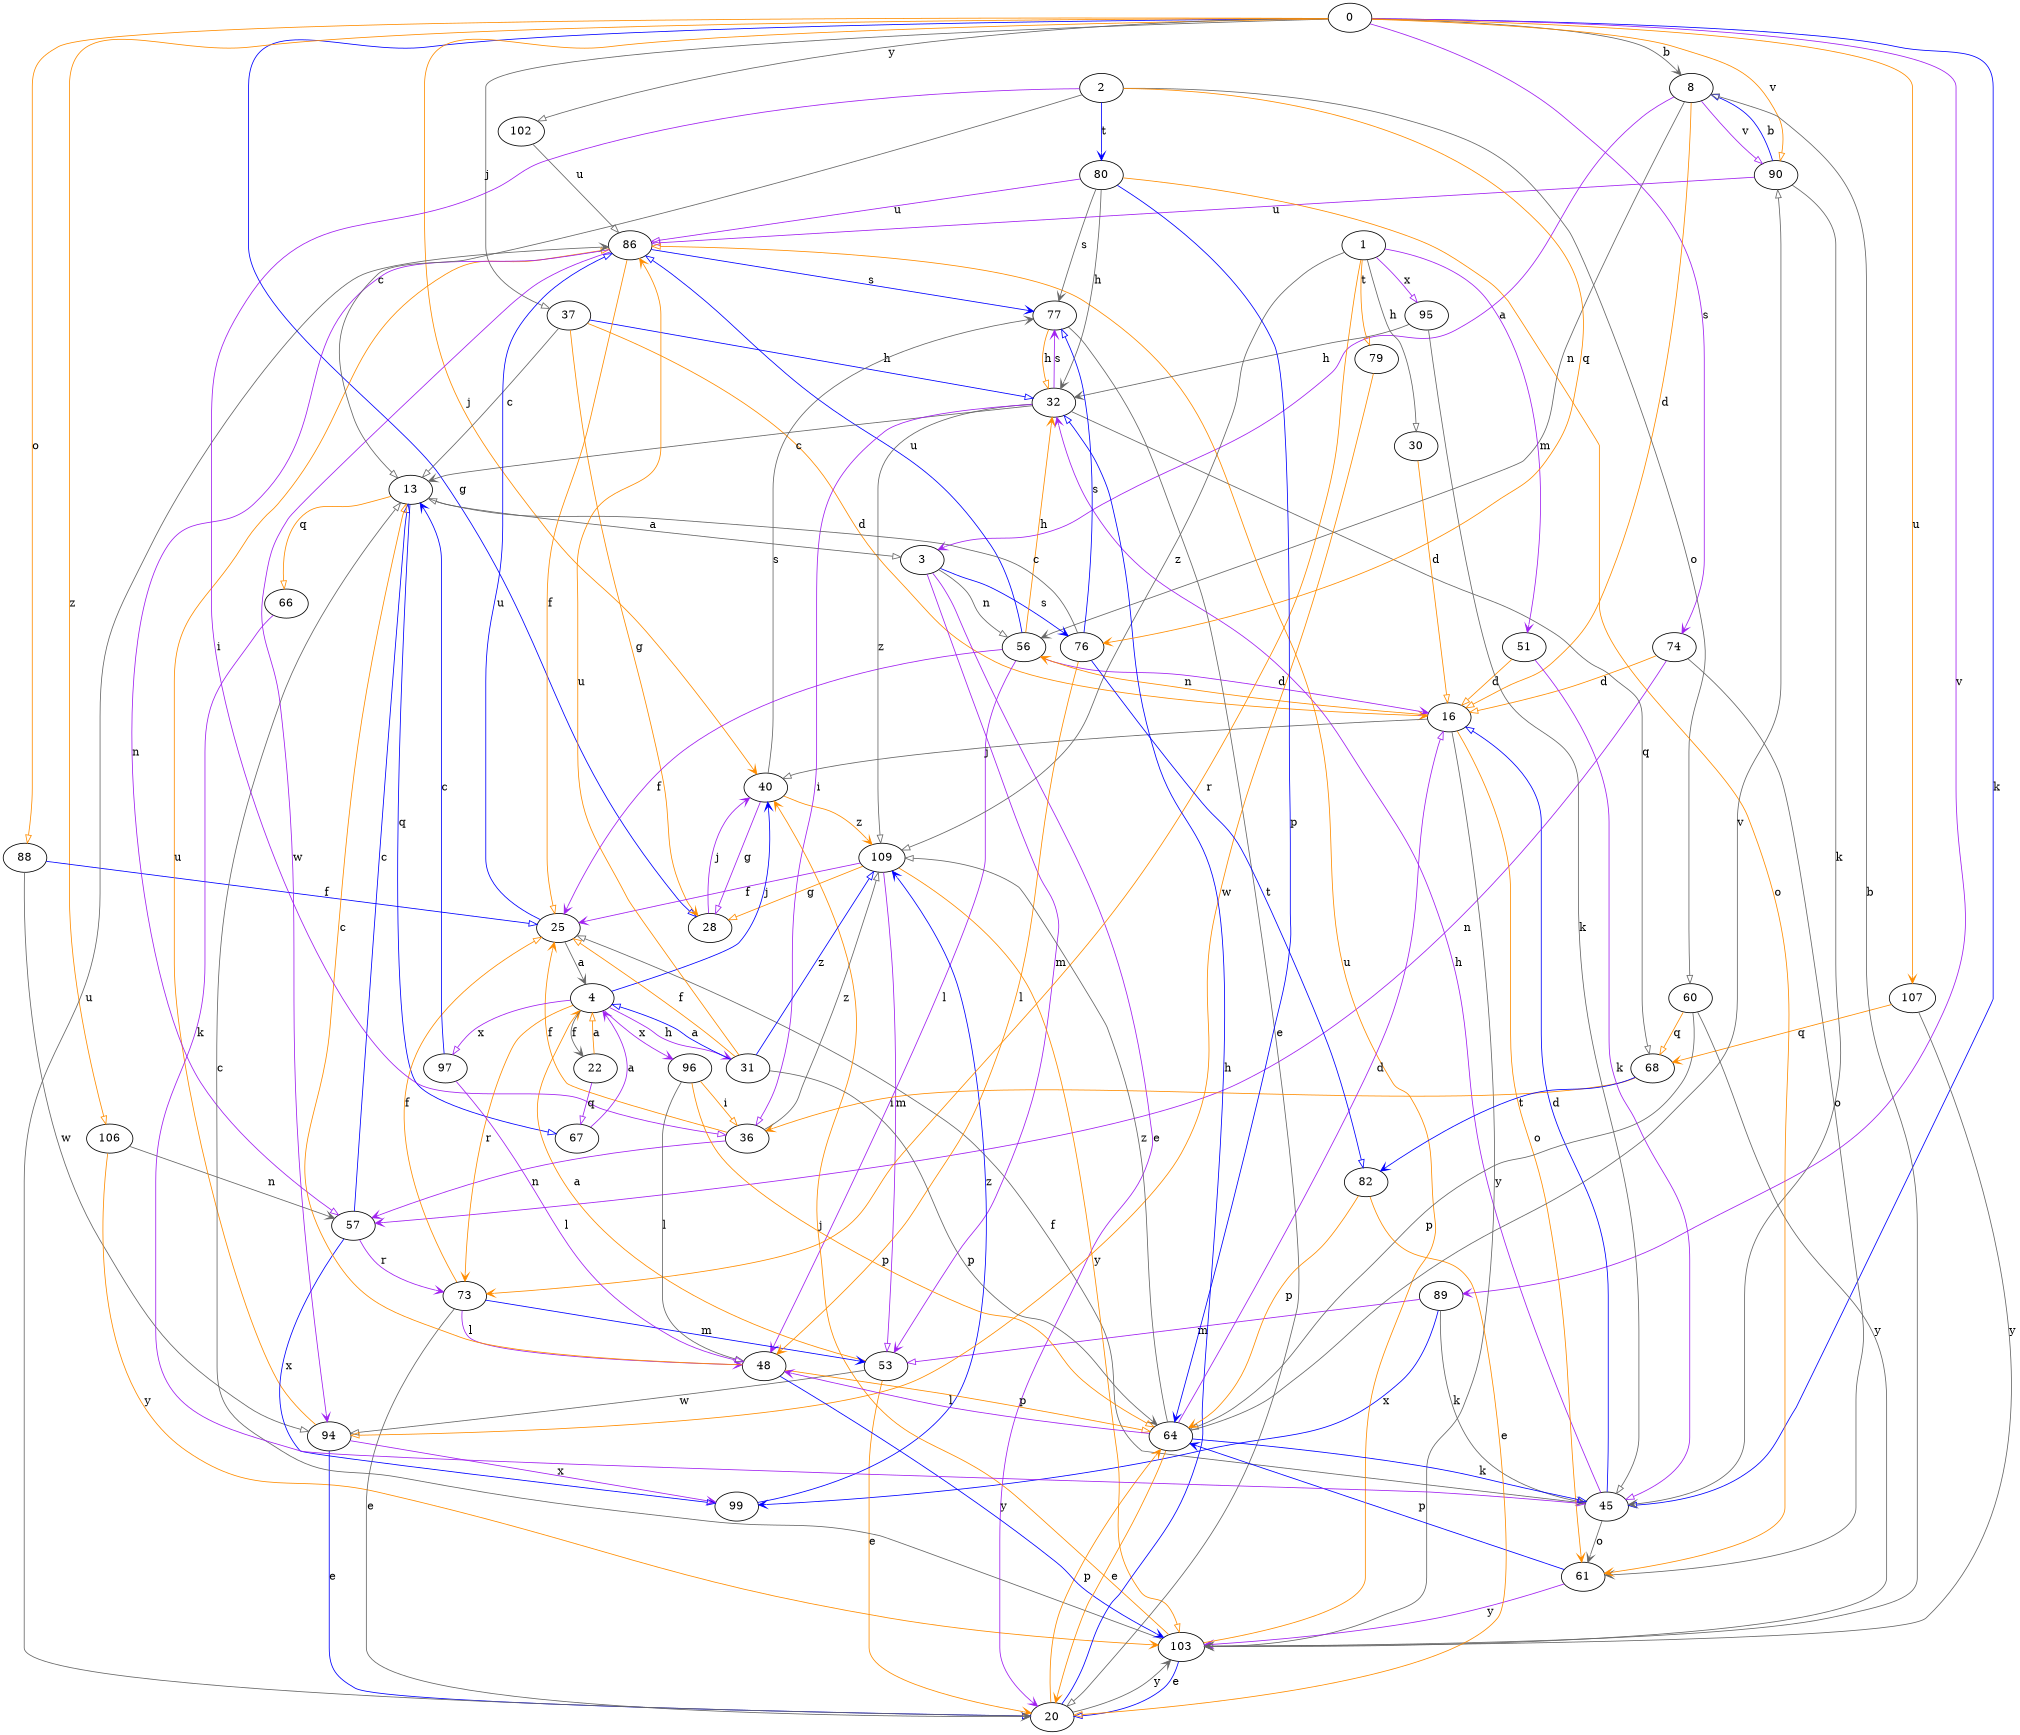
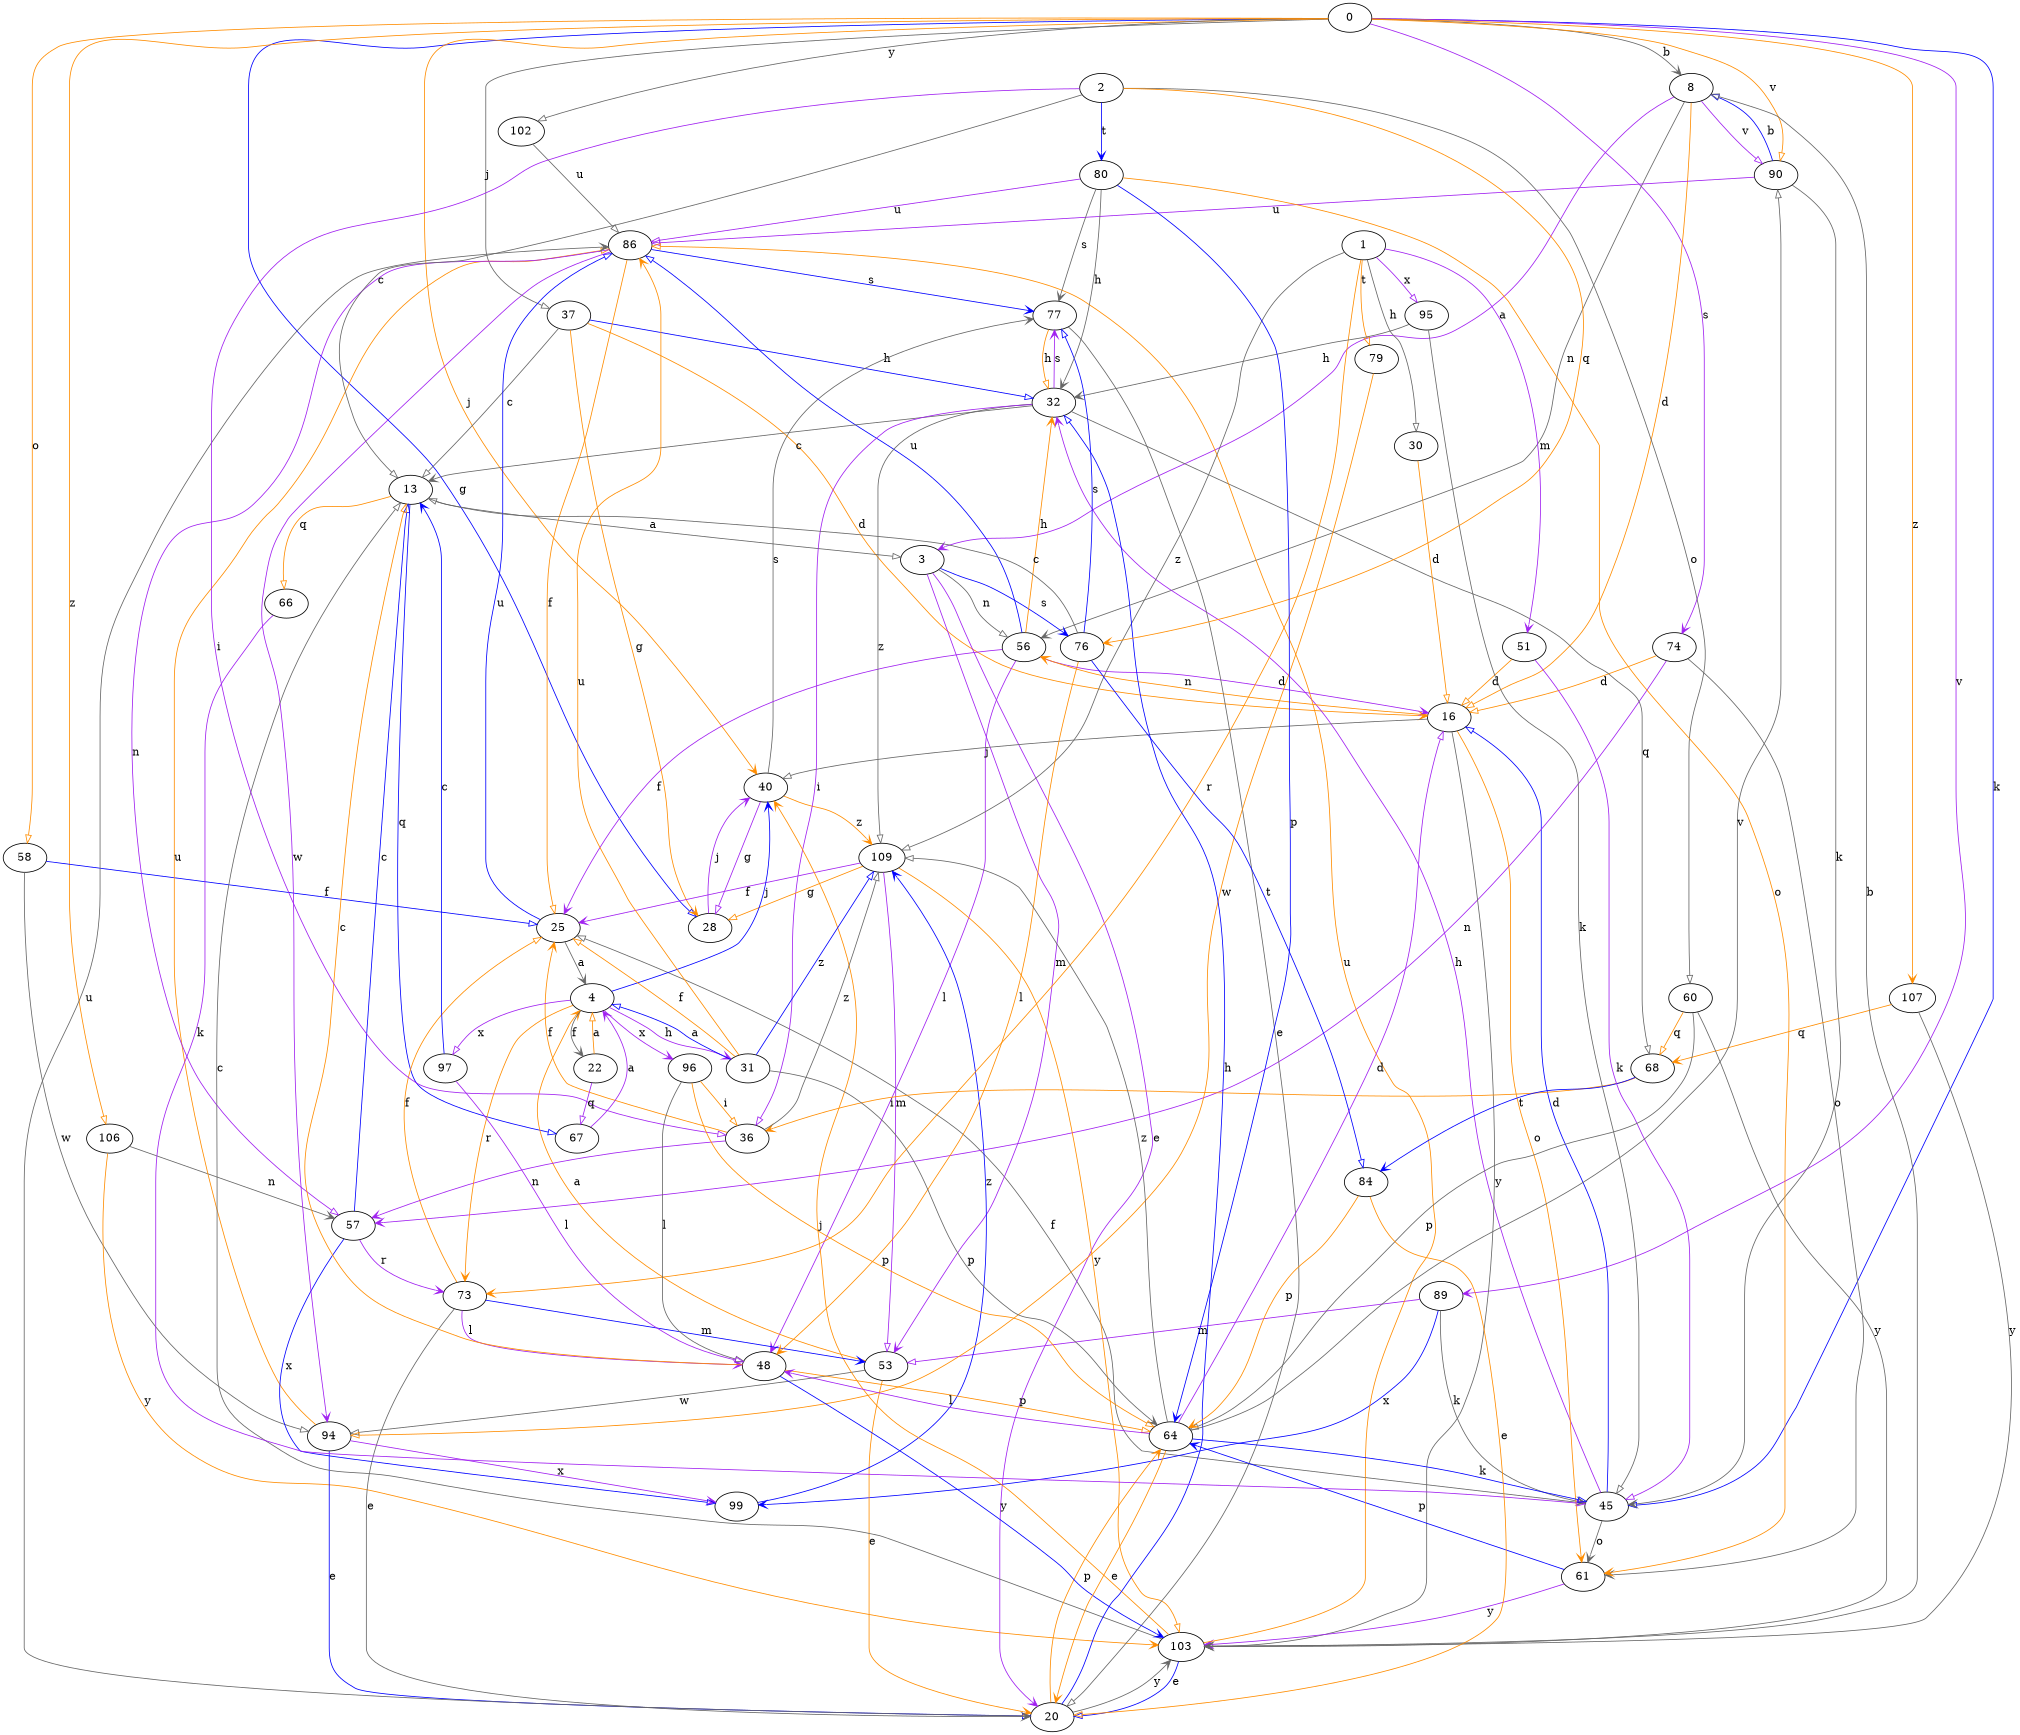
edge "0" -> "107": label "u" -> "z"
node "88": label "88" -> "58"
node "82": label "82" -> "84"
